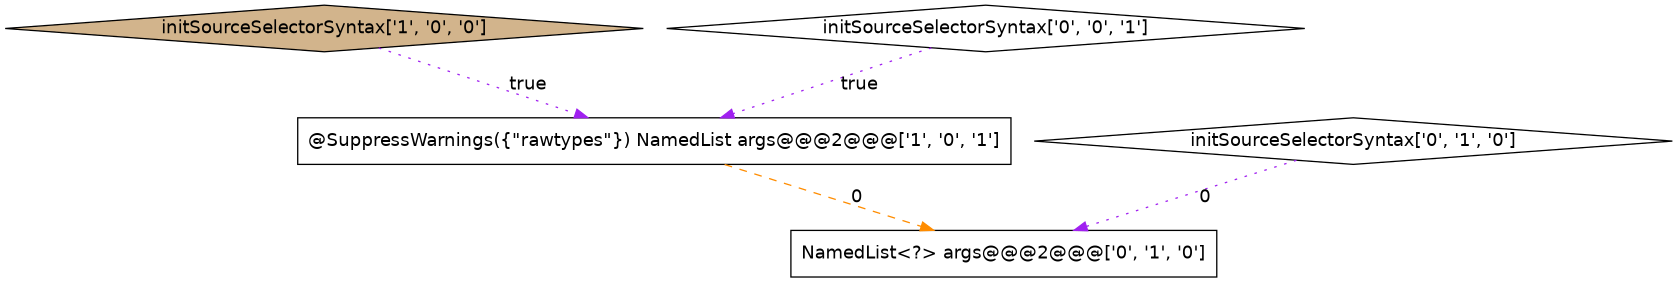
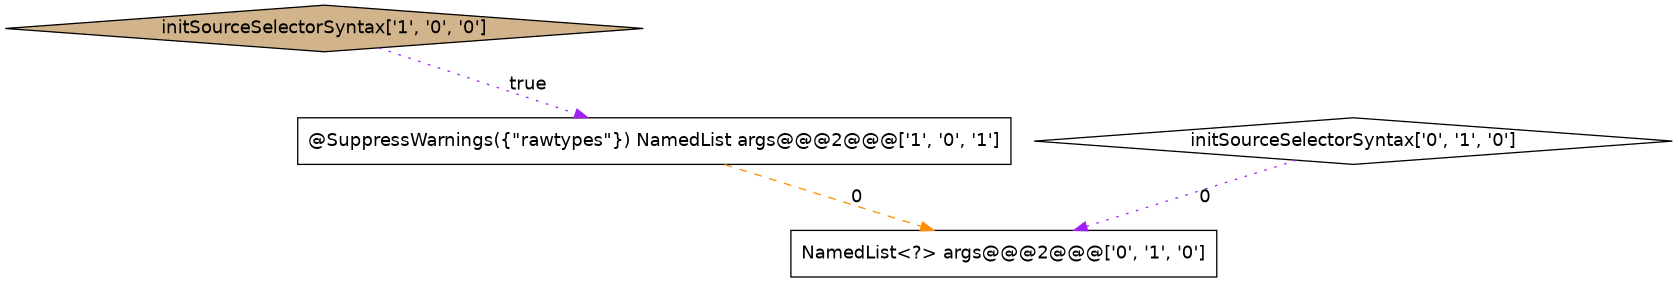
node "initSourceSelectorSyntax['0', '0', '1']": removed
